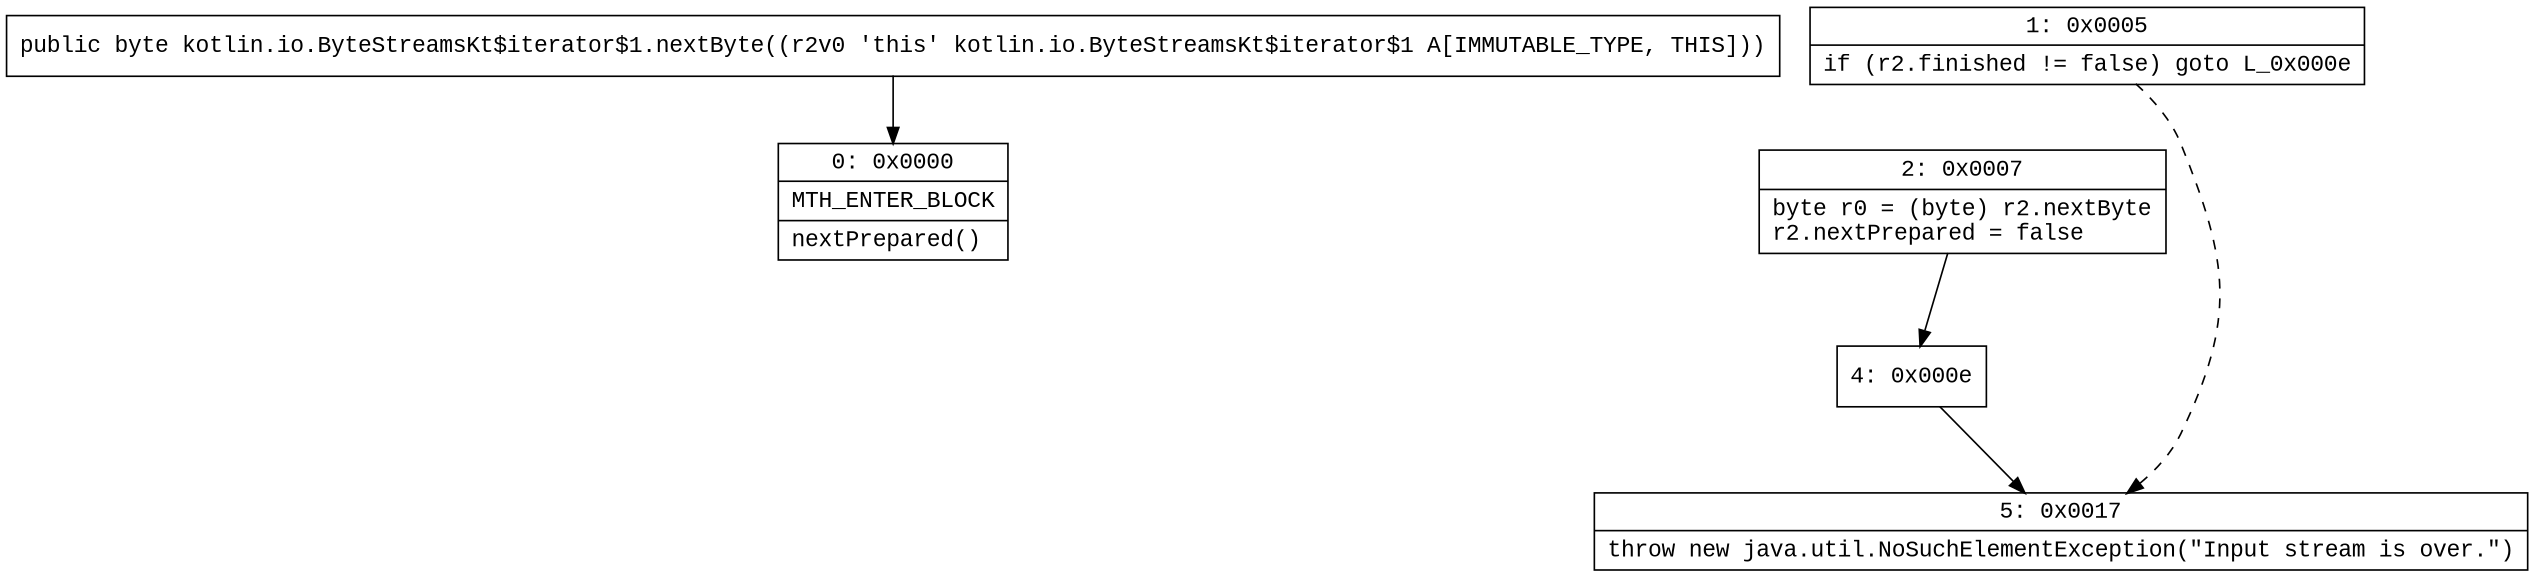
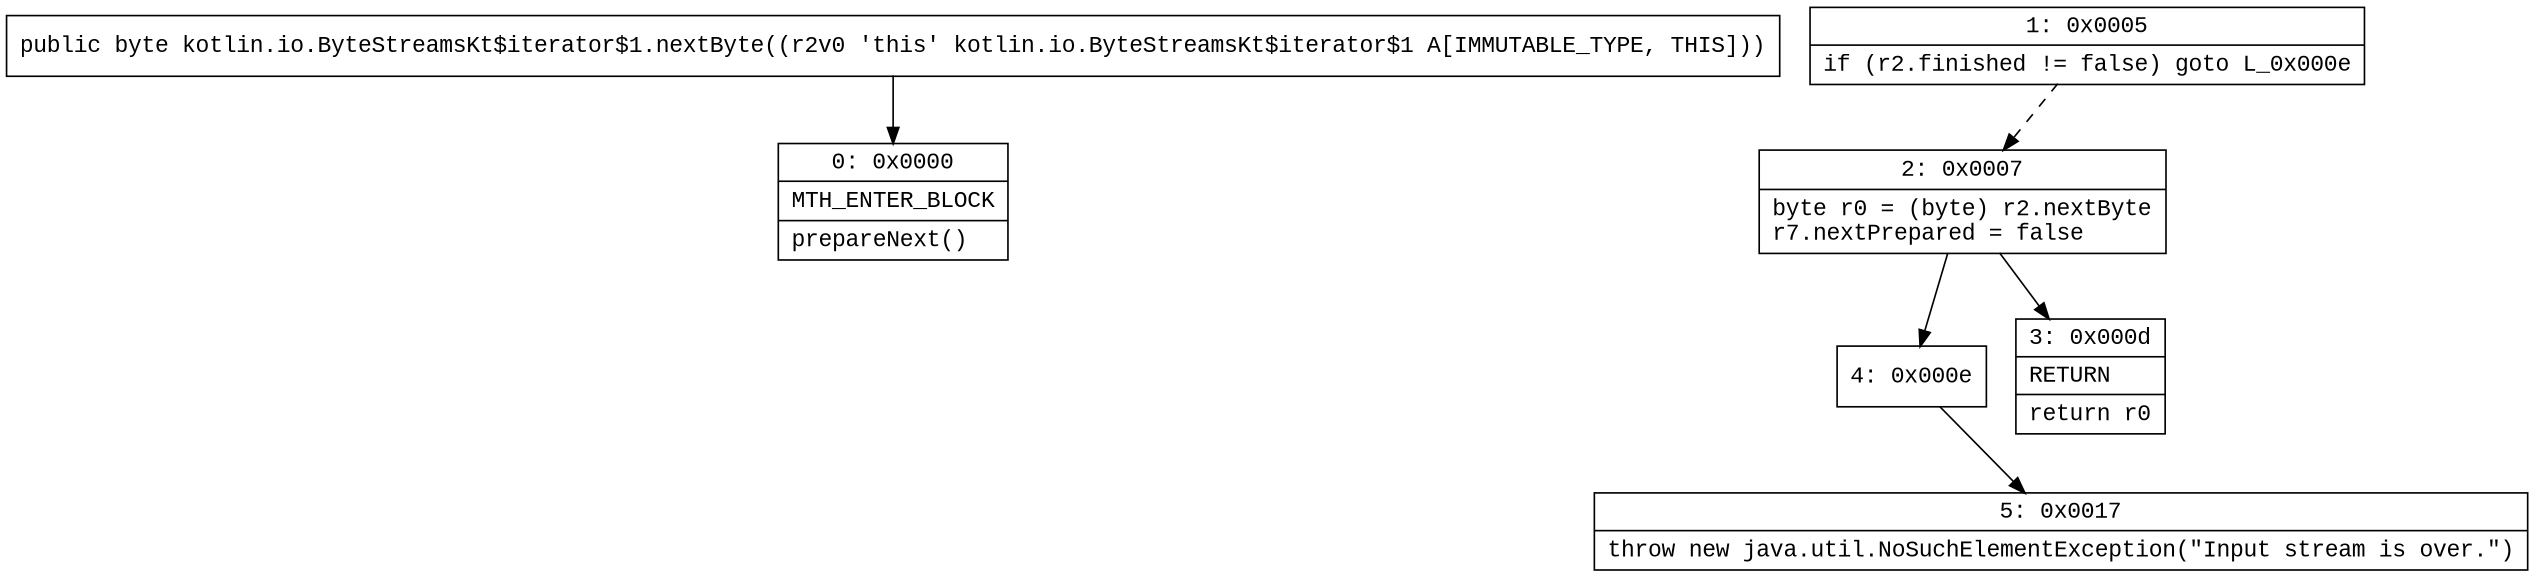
node "2: 0x0007": text "r2.nextPrepared = false" -> "r7.nextPrepared = false"
node "0: 0x0000": text "nextPrepared()" -> "prepareNext()"
edge "1: 0x0005" -> "5: 0x0017": now "1: 0x0005" -> "2: 0x0007"
node "3: 0x000d": added
